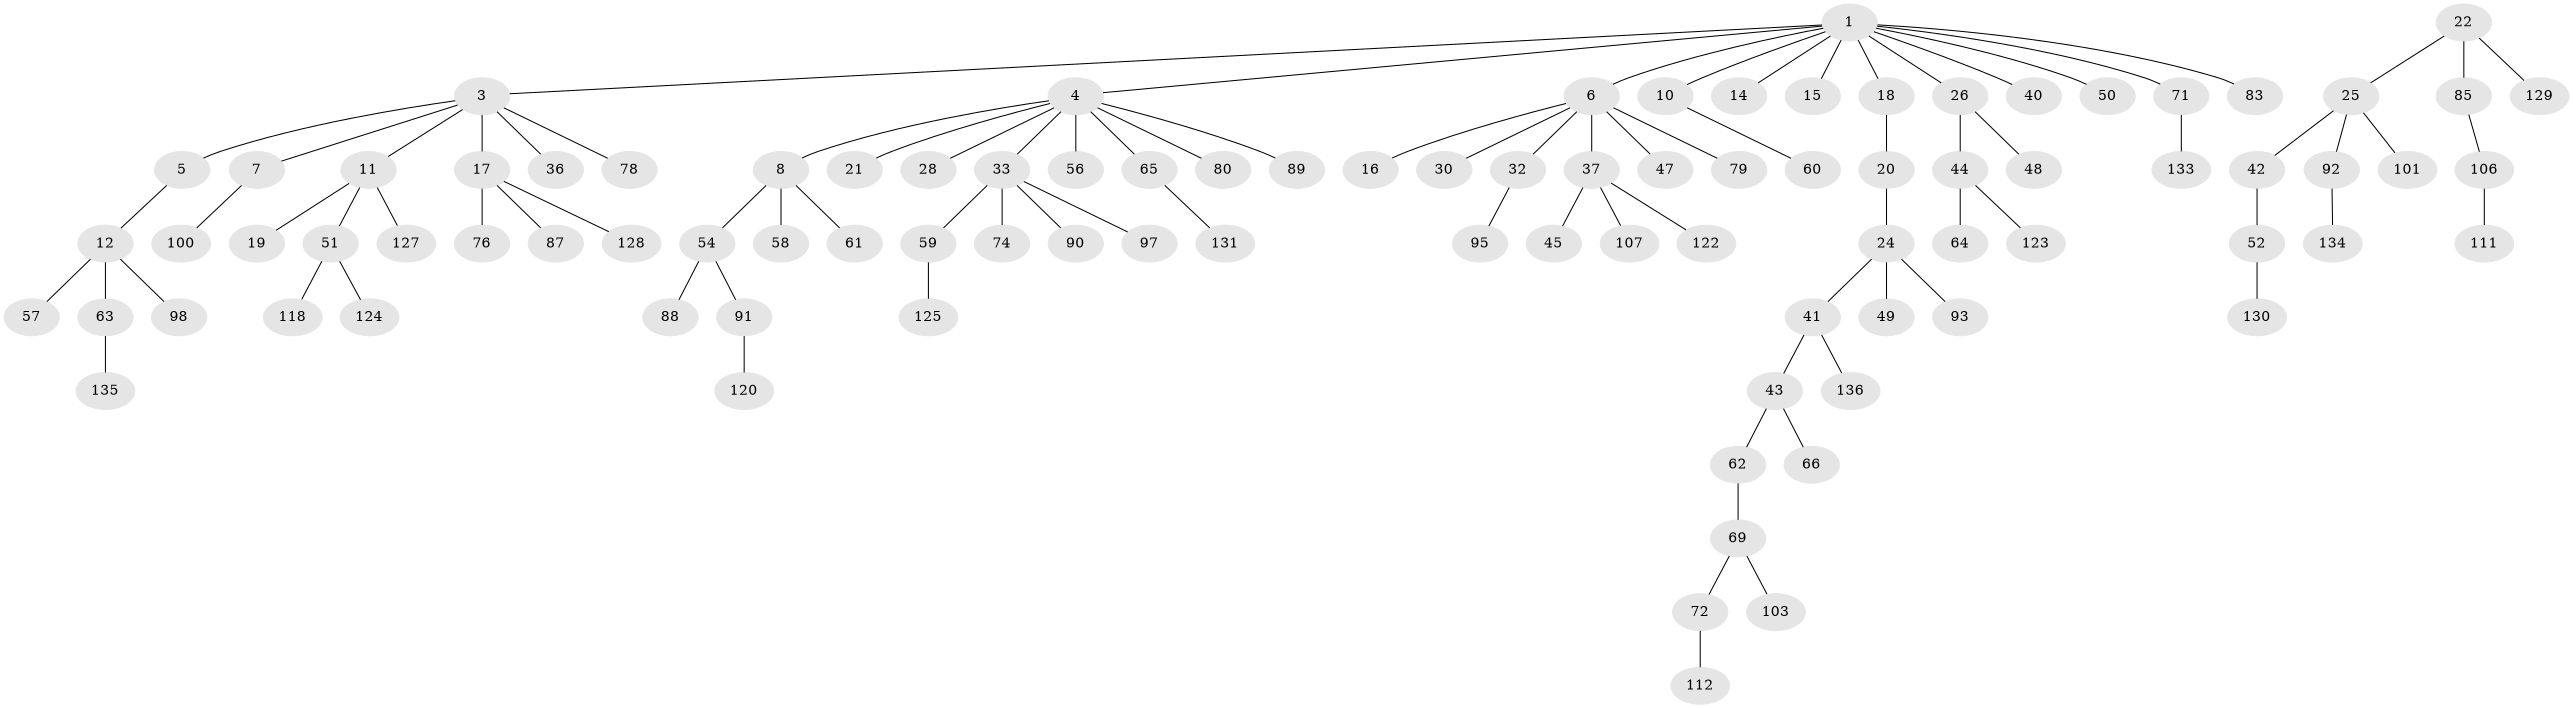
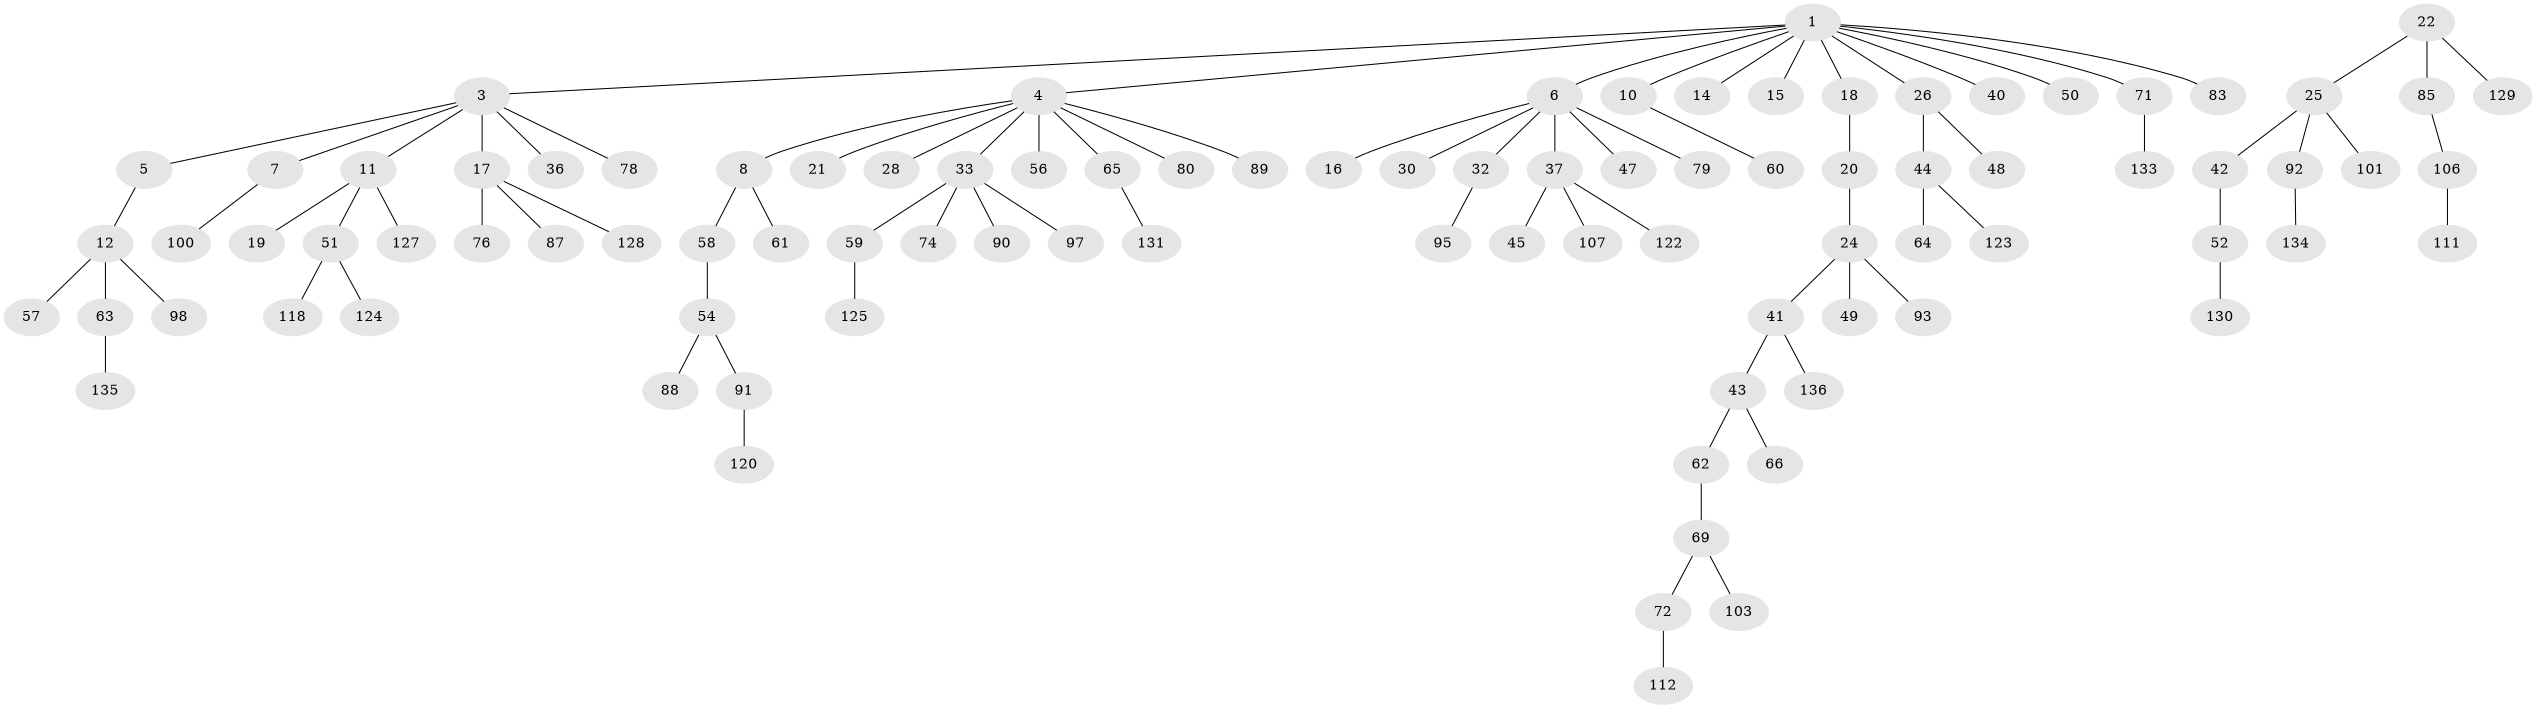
edge "8" -- "54": now "58" -- "54"
